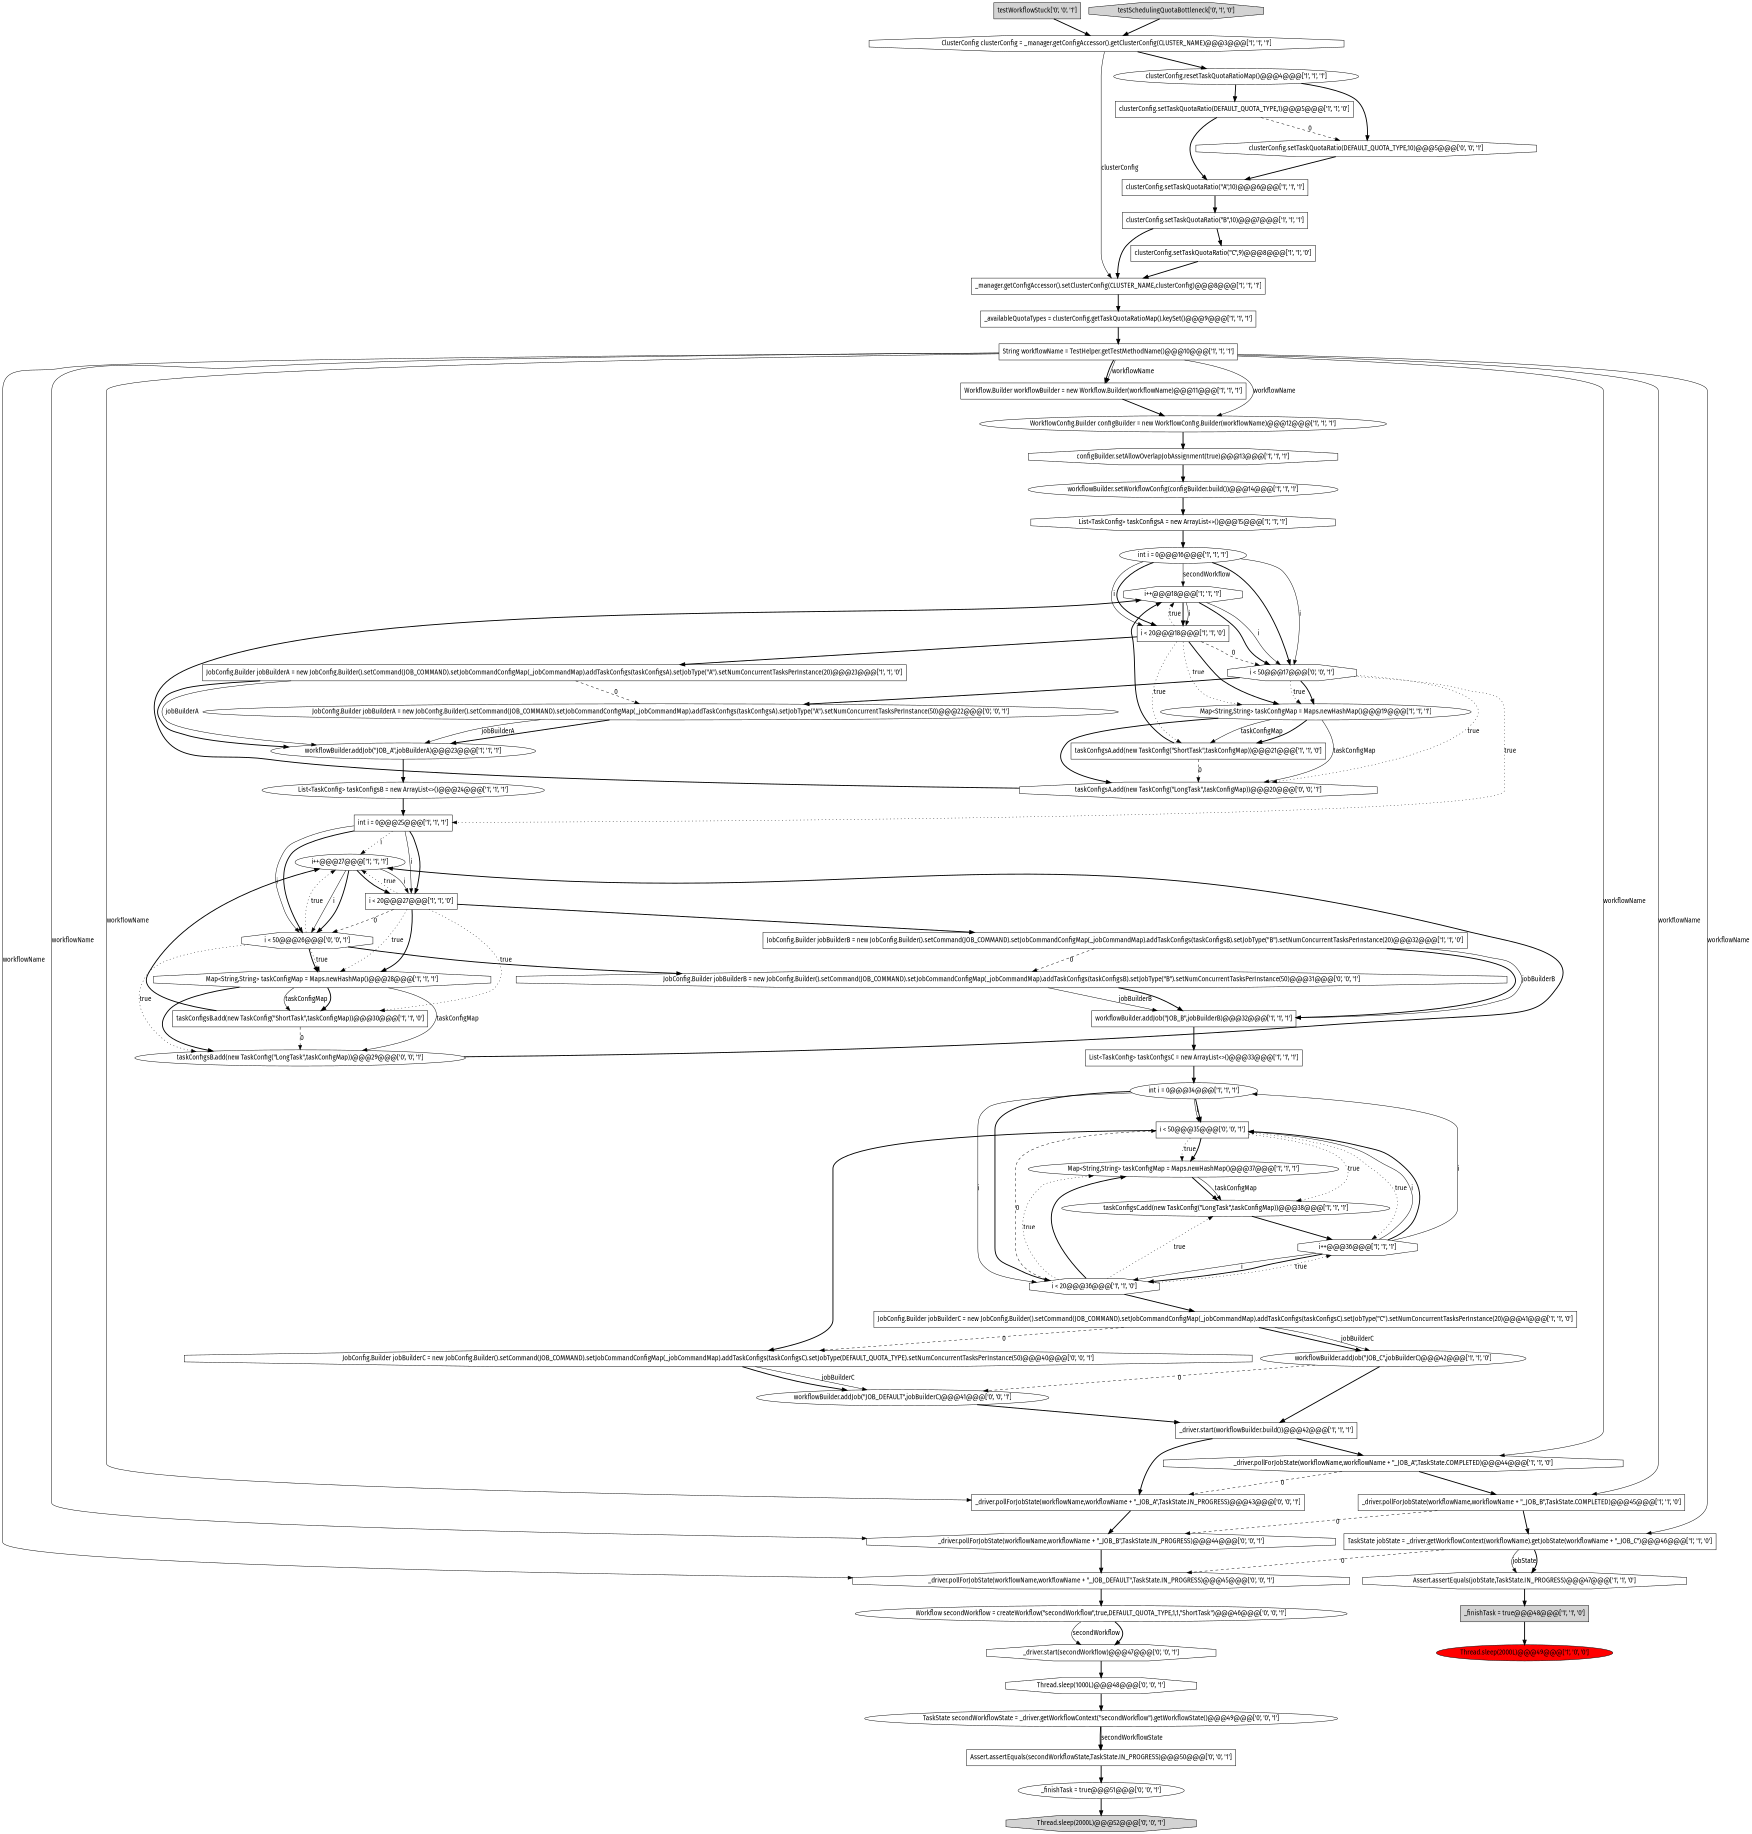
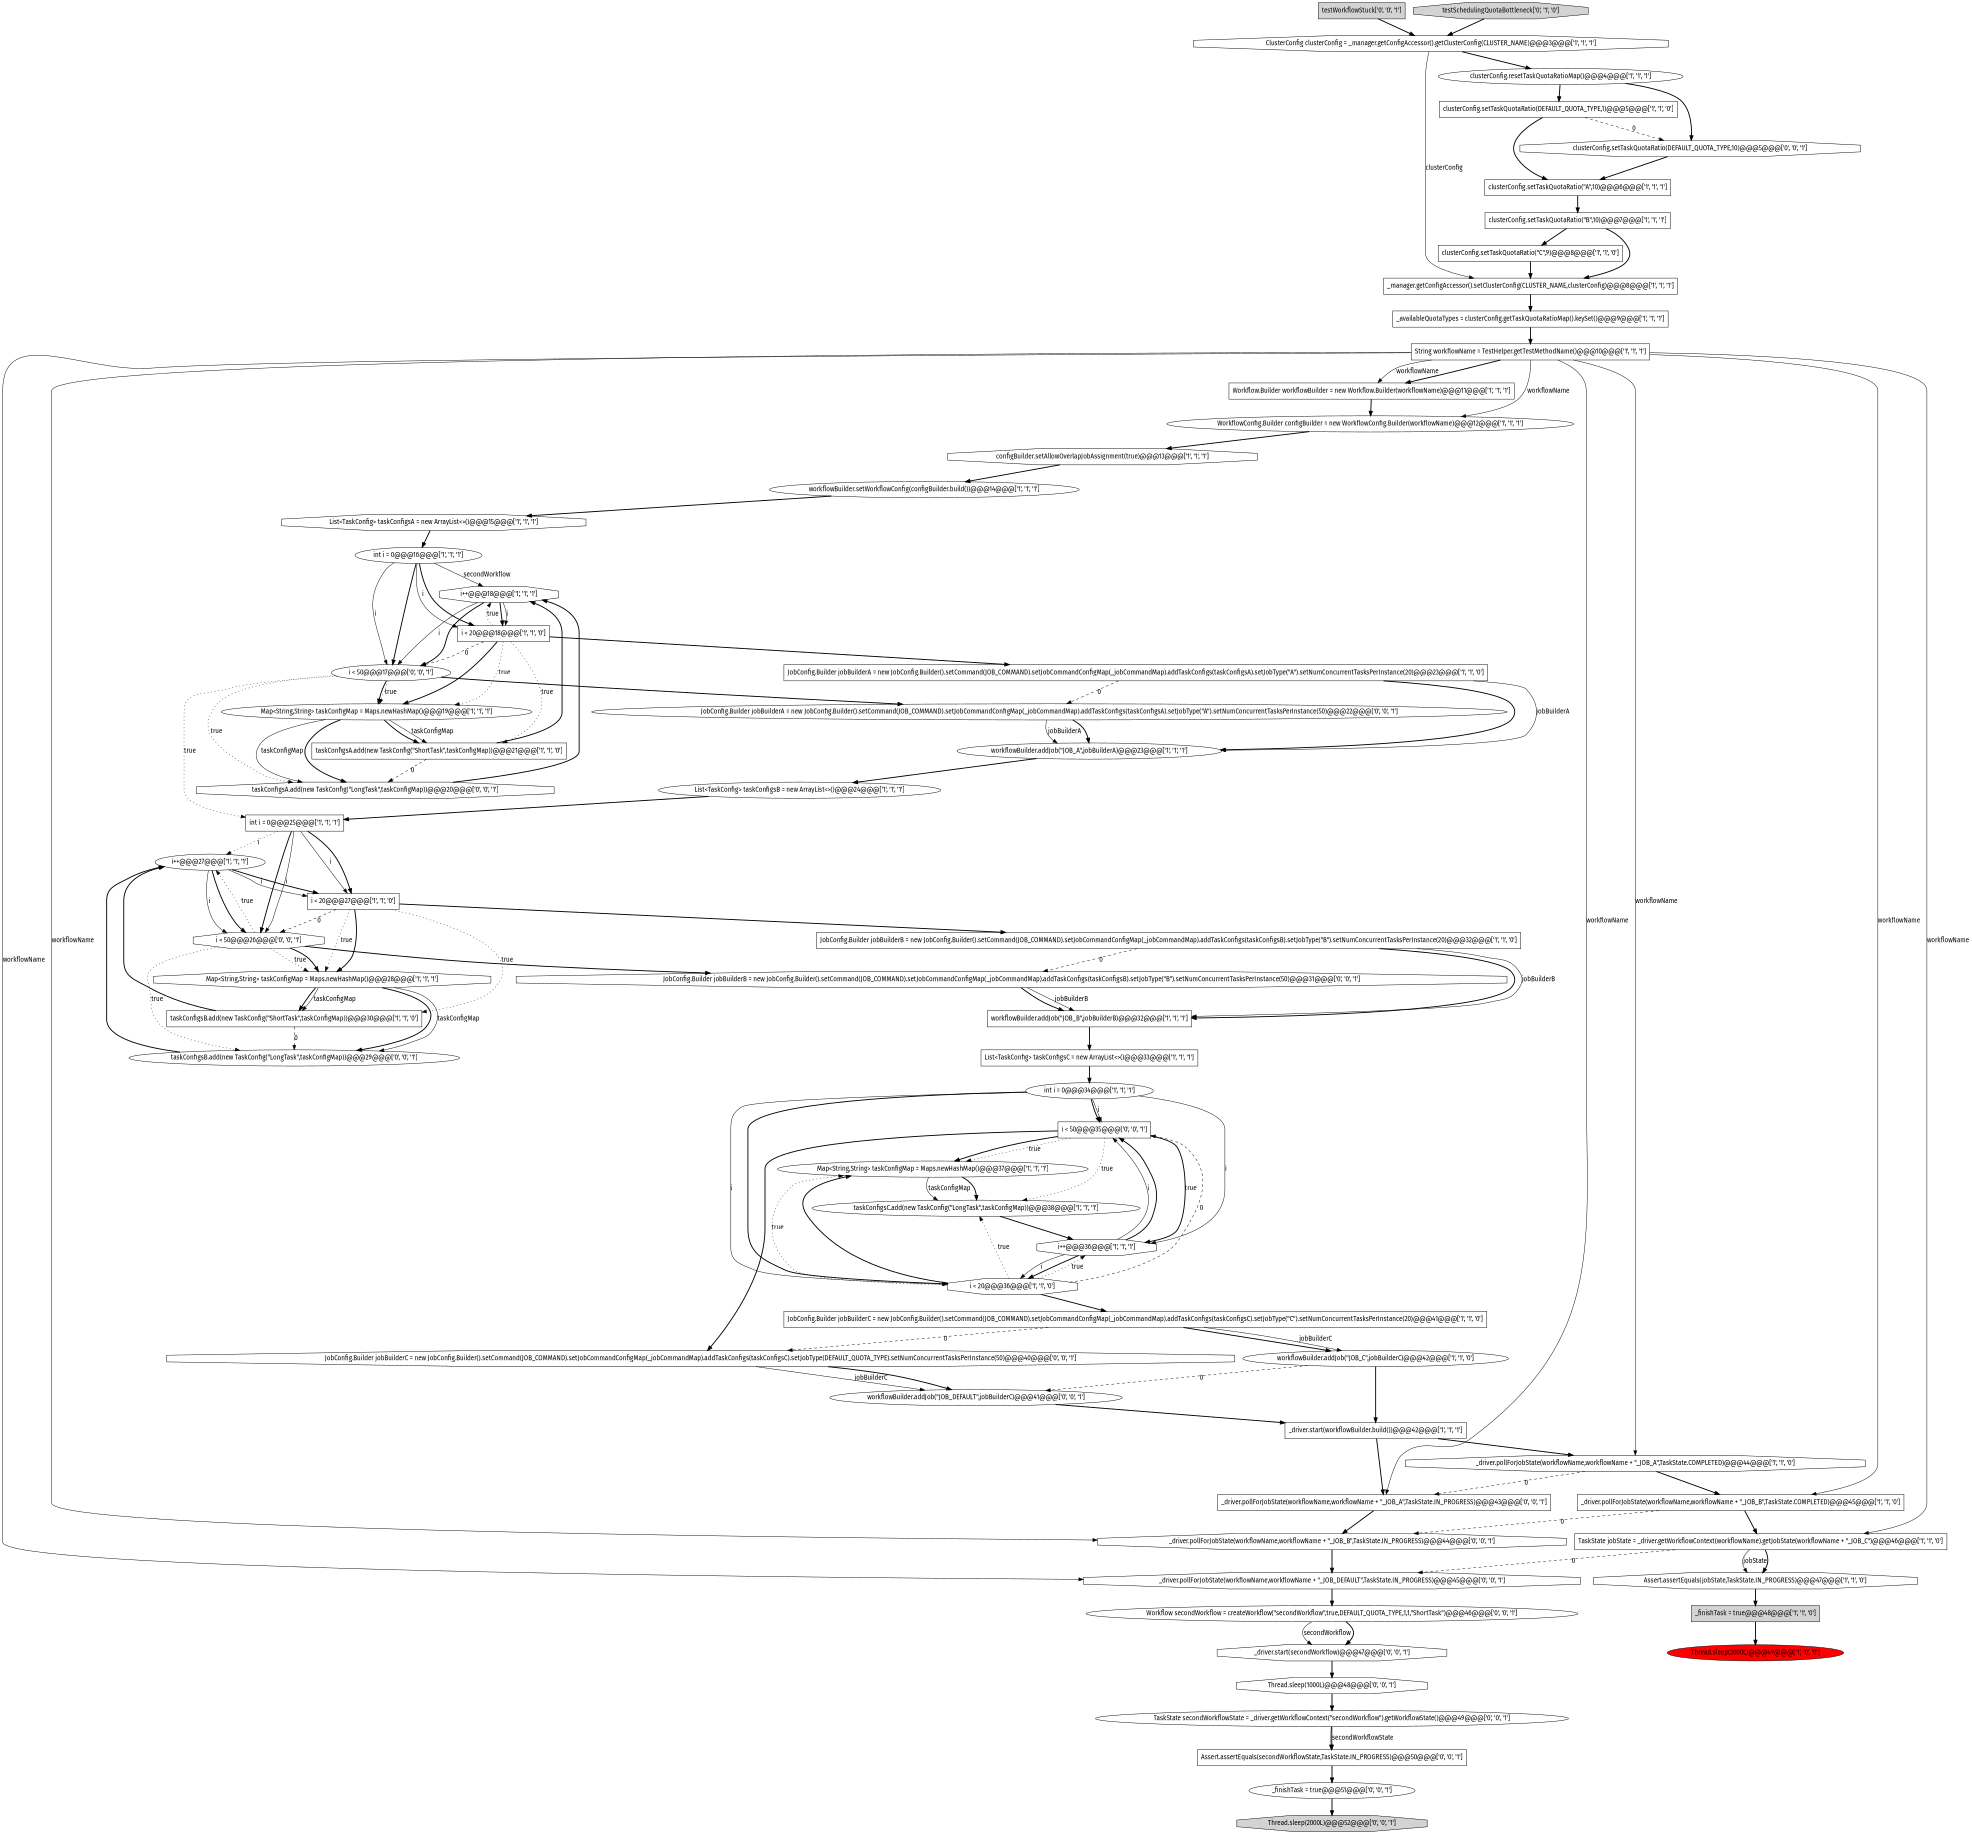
node "i < 50@@@17@@@['0', '0', '1']": shape octagon -> ellipse
edge "i < 20@@@27@@@['1', '1', '0']" -> "i++@@@27@@@['1', '1', '1']": removed, label "true"
edge "i++@@@36@@@['1', '1', '1']" -> "int i = 0@@@34@@@['1', '1', '1']": reversed
edge "i < 50@@@35@@@['0', '0', '1']" -> "i++@@@36@@@['1', '1', '1']": style dotted -> bold
